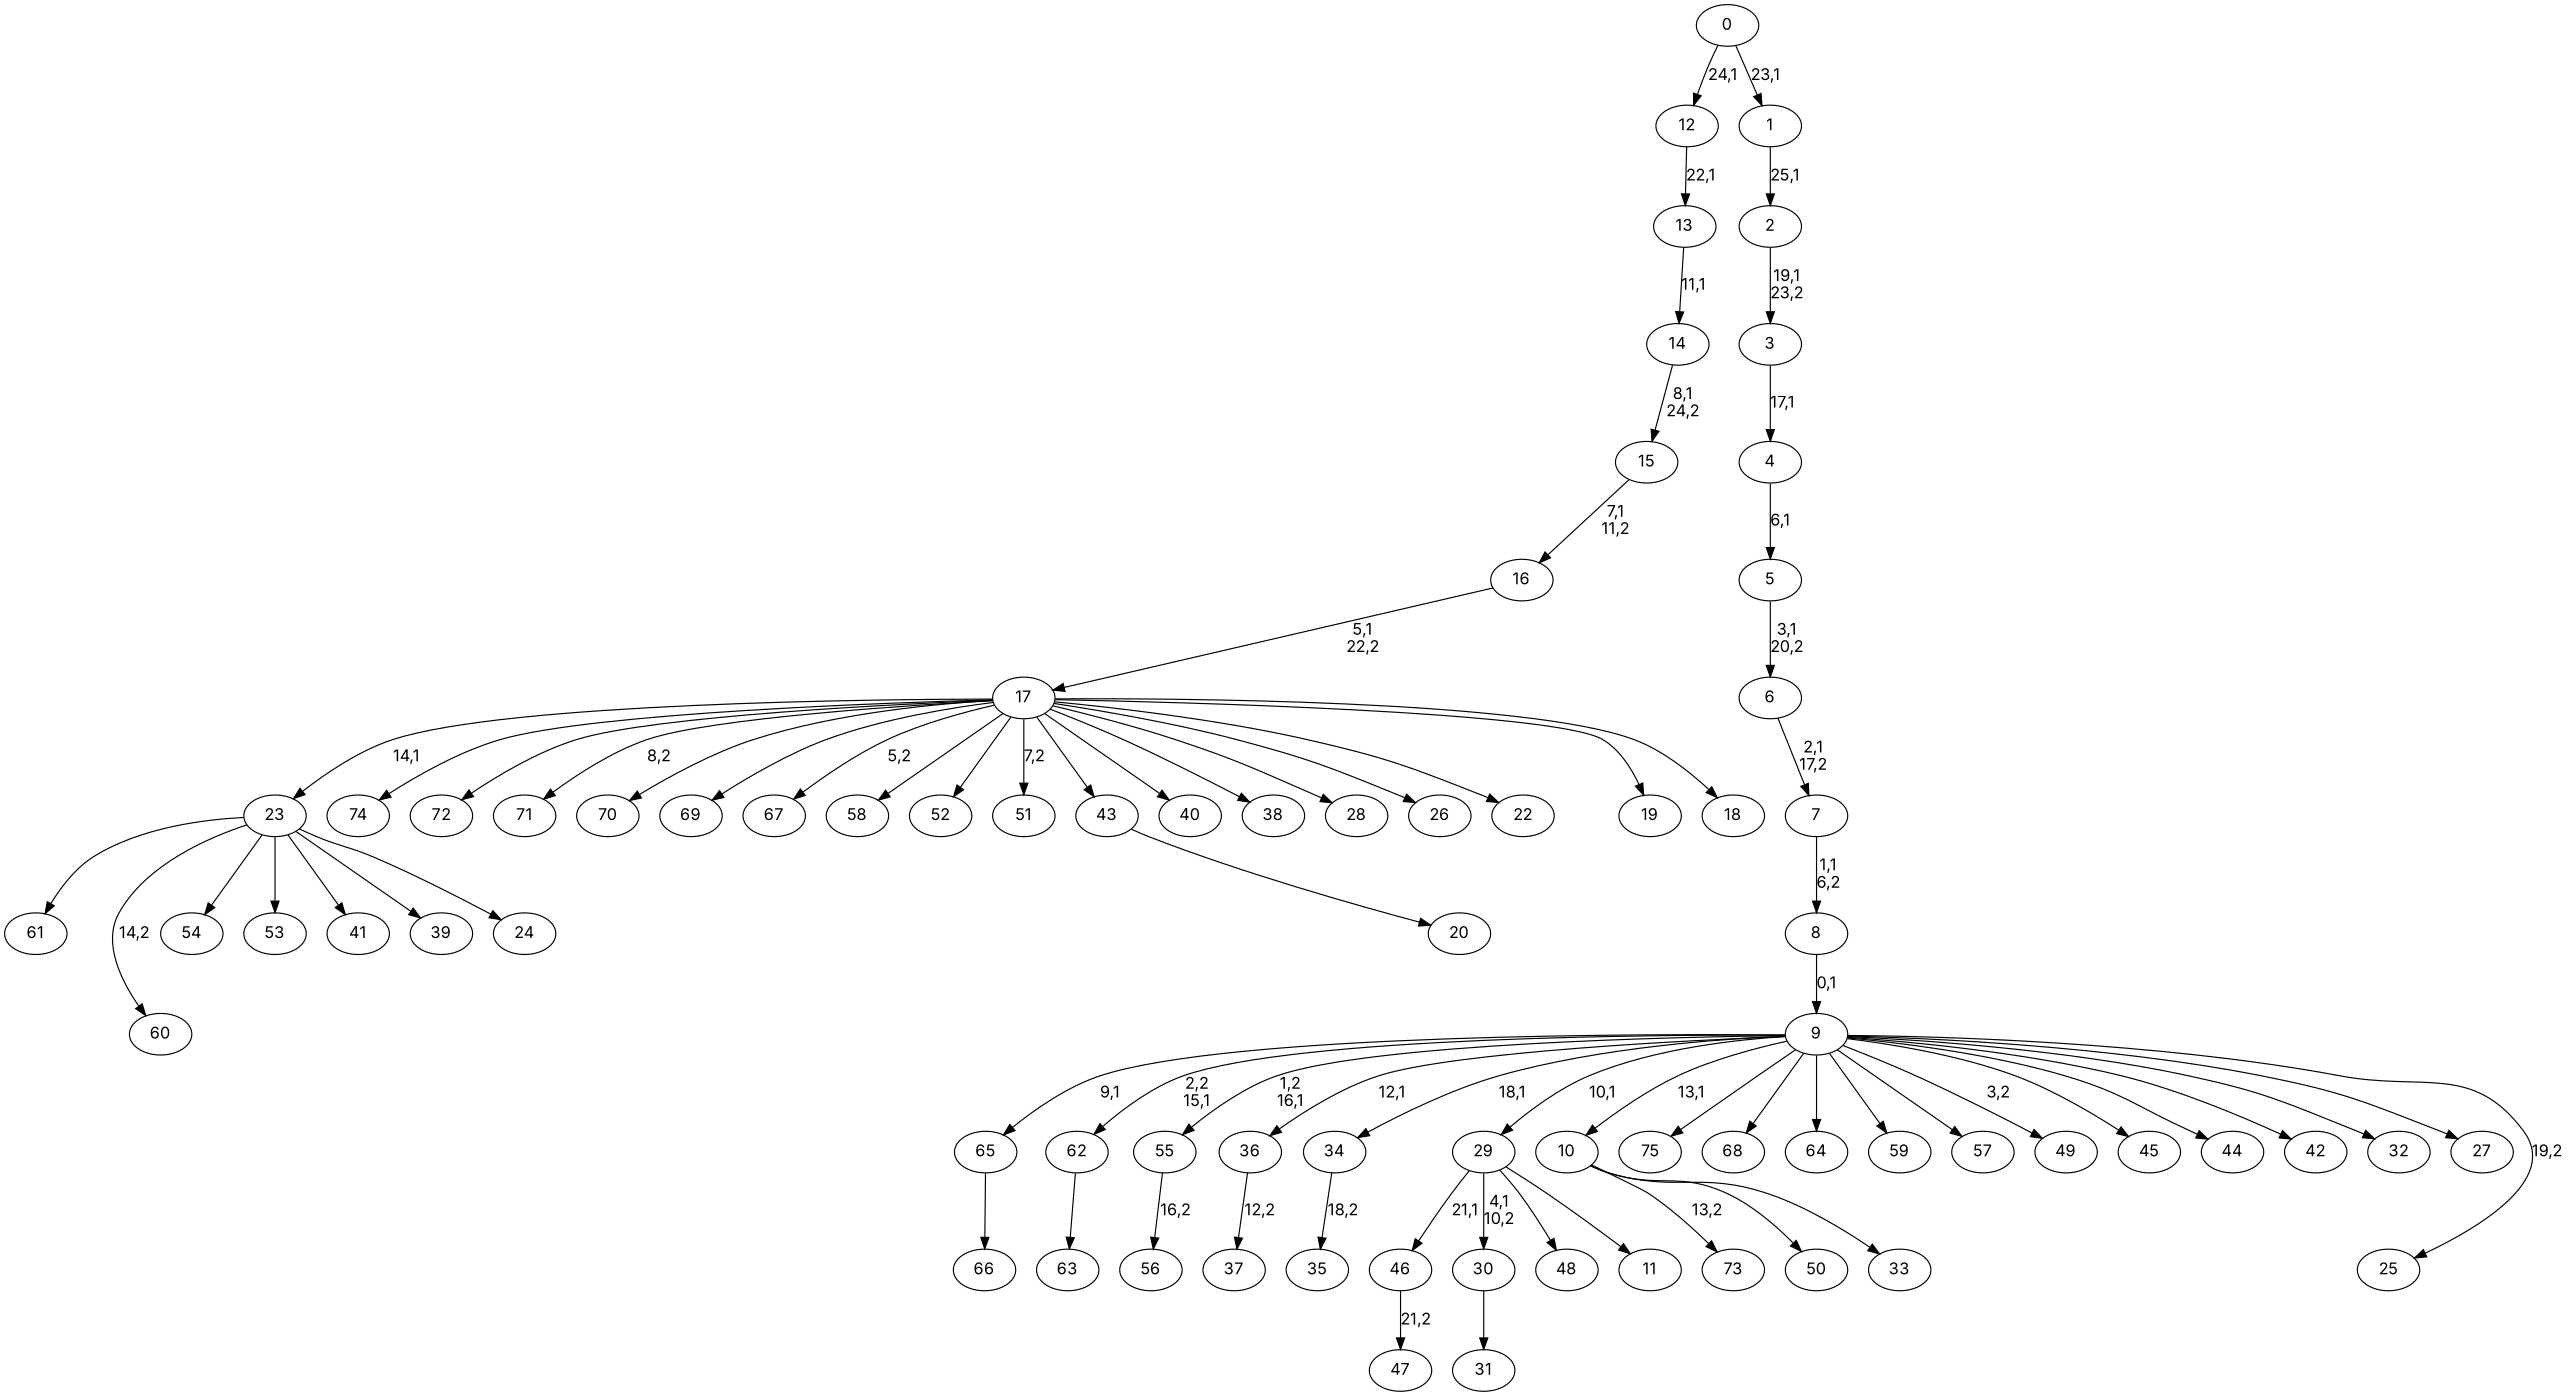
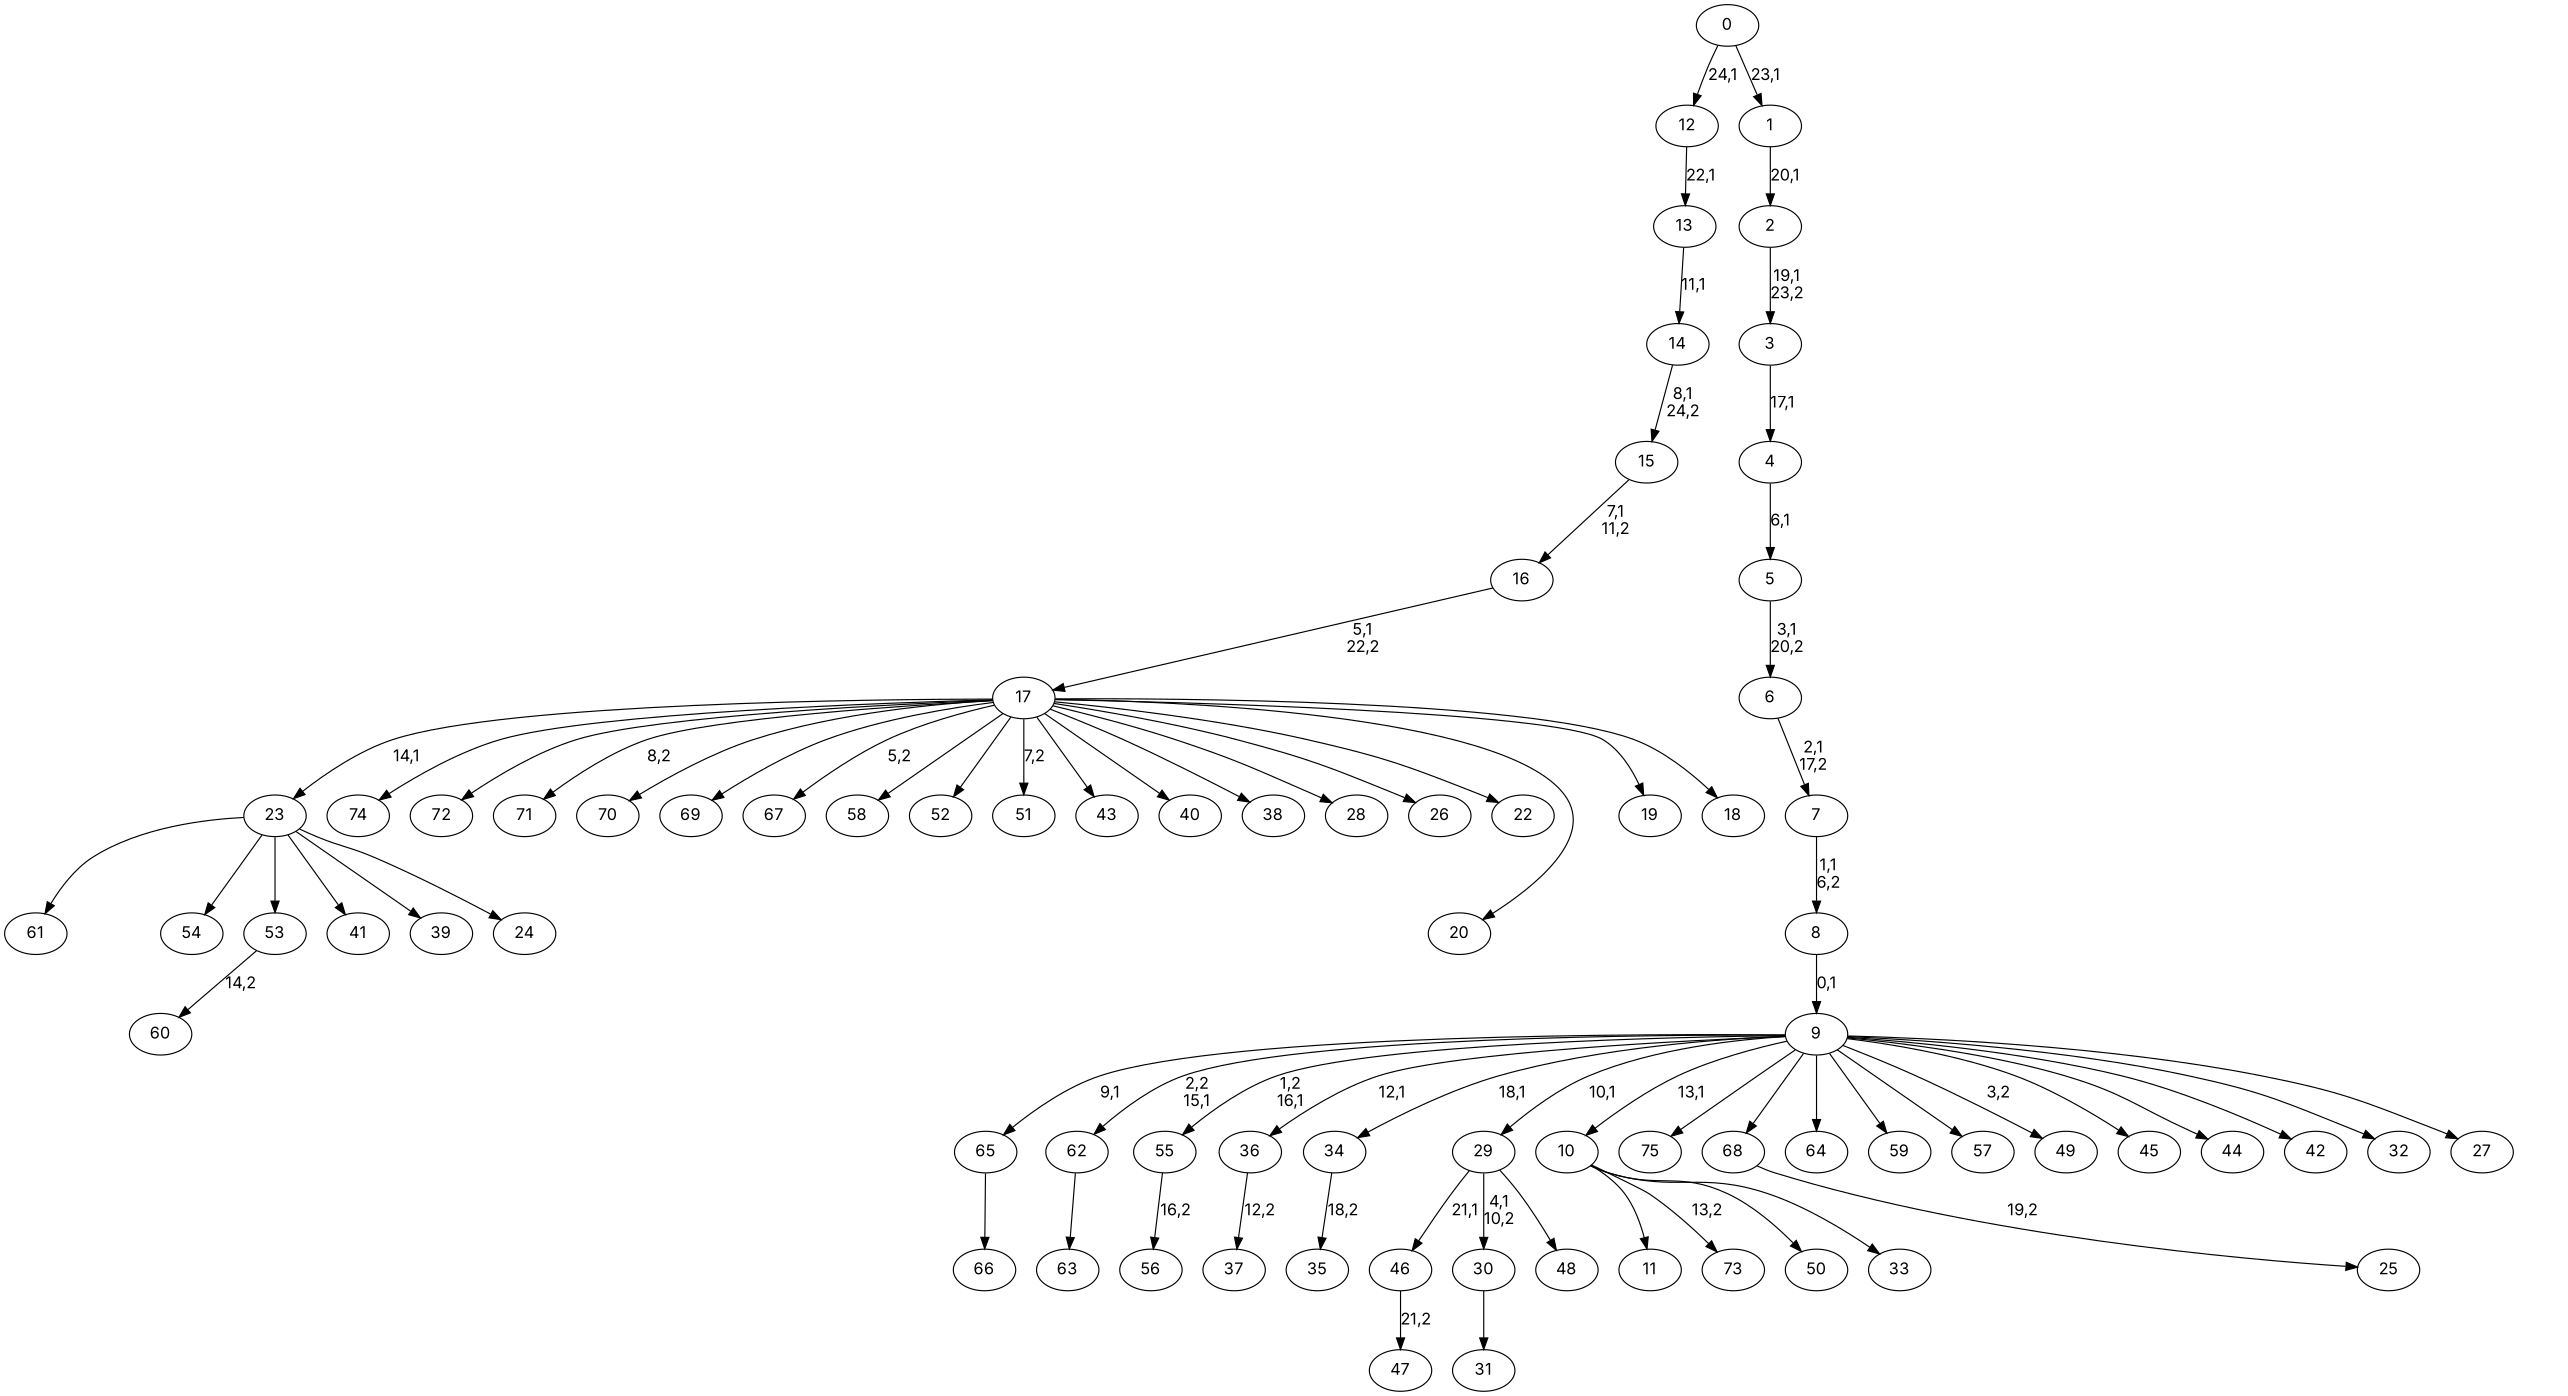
edge "1" -> "2": label "25,1" -> "20,1"
edge "43" -> "20": now "17" -> "20"
edge "23" -> "60": now "53" -> "60"
edge "9" -> "25": now "68" -> "25"
edge "29" -> "11": now "10" -> "11"
